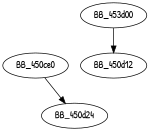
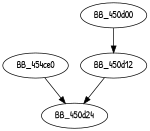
node "BB_453d00": label "BB_453d00" -> "BB_450d00"
node "BB_450ce0": label "BB_450ce0" -> "BB_454ce0"
edge "BB_450d12" -> "BB_450d24": added
